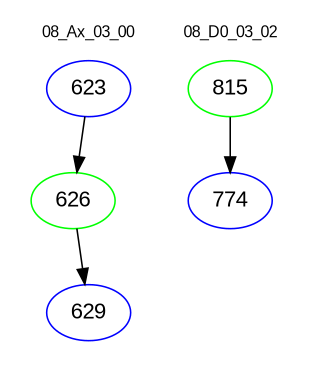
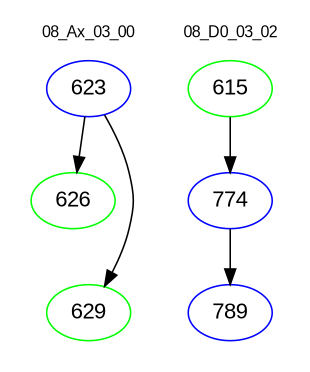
node "815": label "815" -> "615"
edge "626" -> "629": now "623" -> "629"
node "629": color blue -> green
node "789": added
